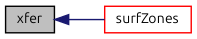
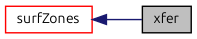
edge "surfZones" -> "xfer": reversed
